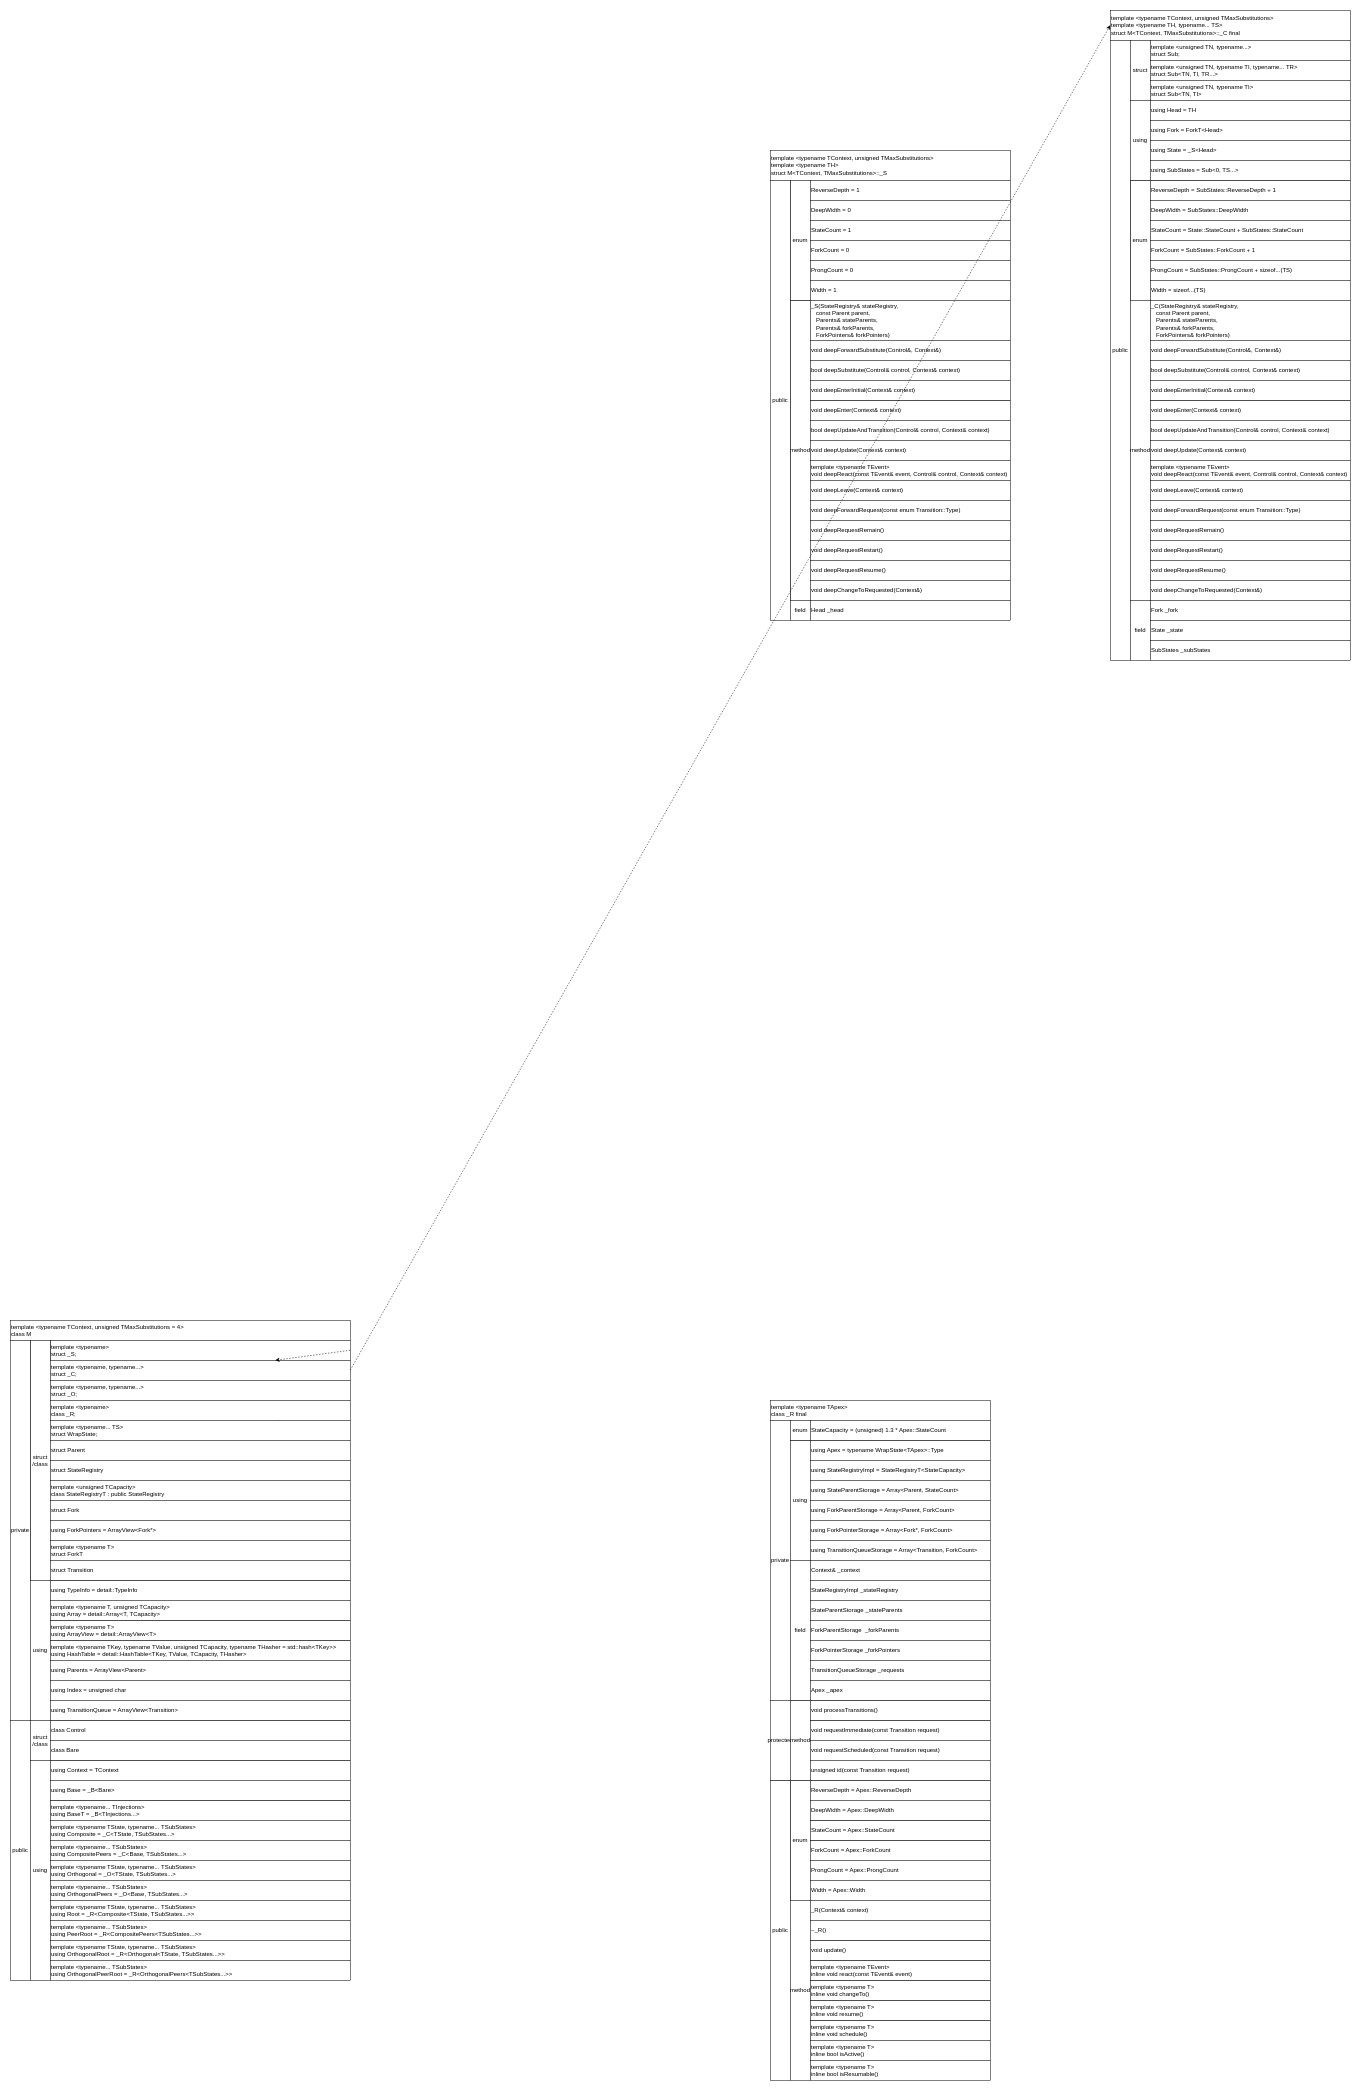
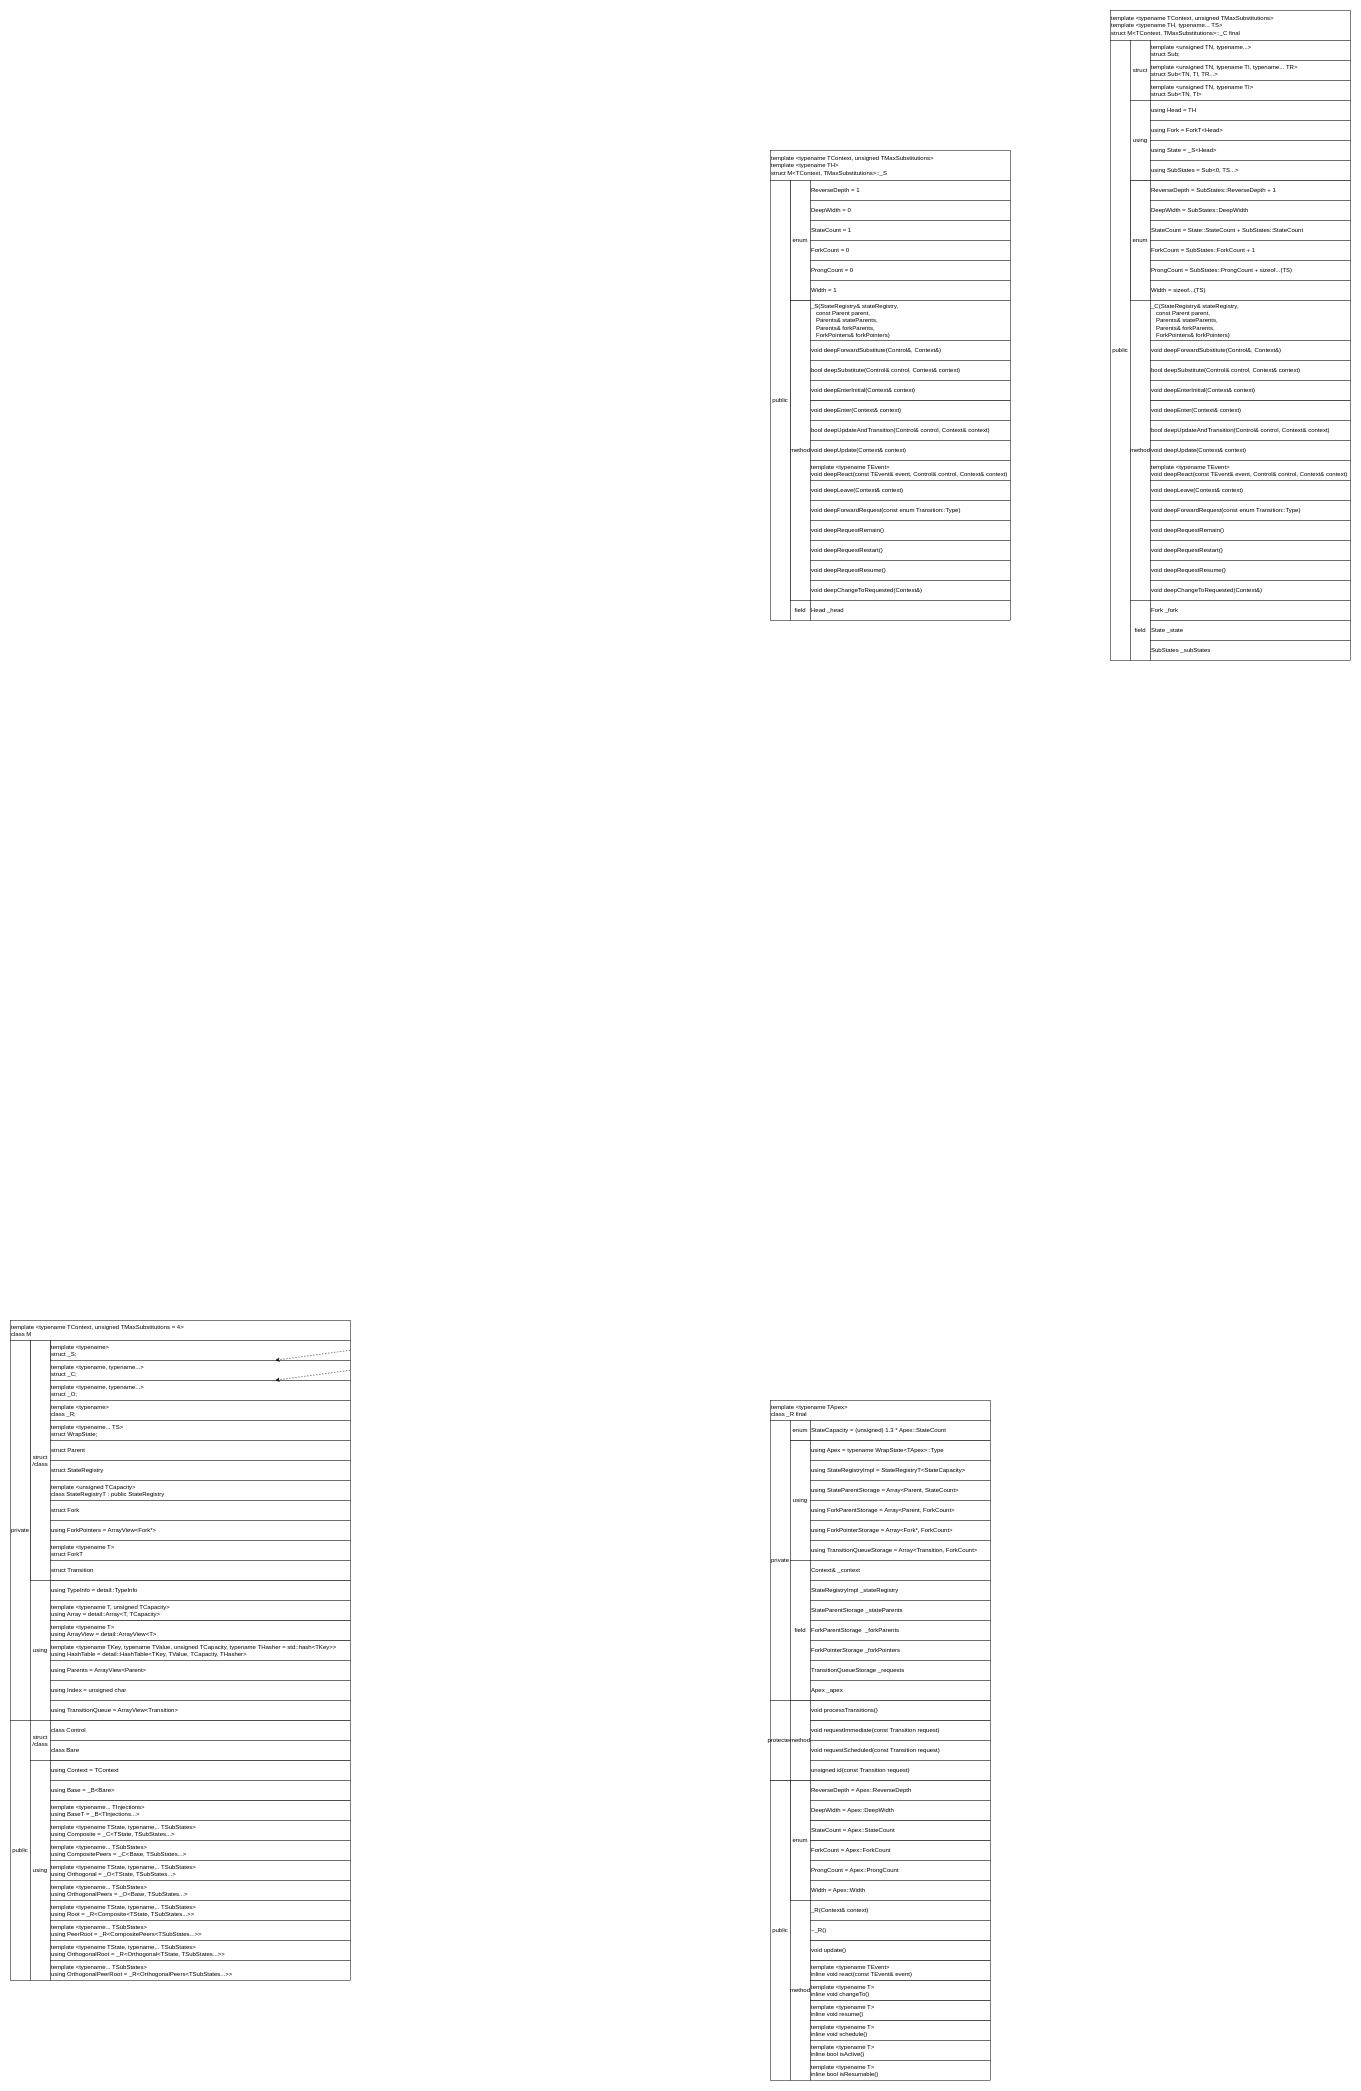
edge "template <typename, typename...> struct _C;" -> "template <typename TContext, unsigned TMaxSubstitutions> template <typename TH, typename... TS> struct M<TContext, TMaxSubstitutions>::_C final": now "template <typename, typename...> struct _C;" -> "template <typename, typename...> struct _O;"
